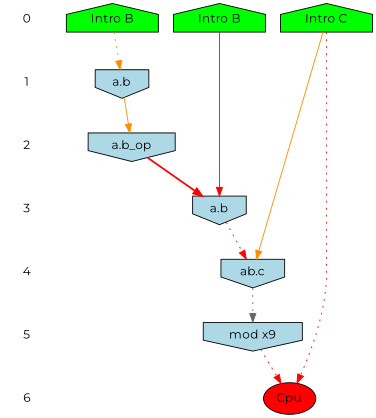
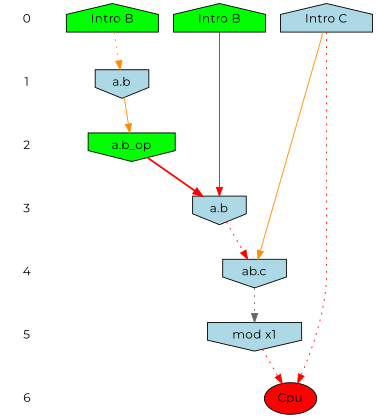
node "Intro C": fillcolor green -> lightblue
node "a.b_op": fillcolor lightblue -> green
node "mod x9": label "mod x9" -> "mod x1"
